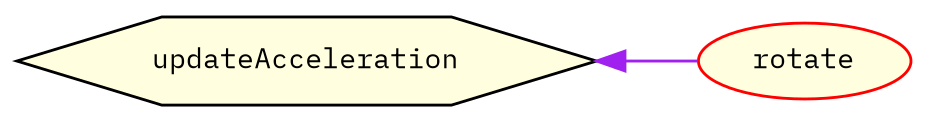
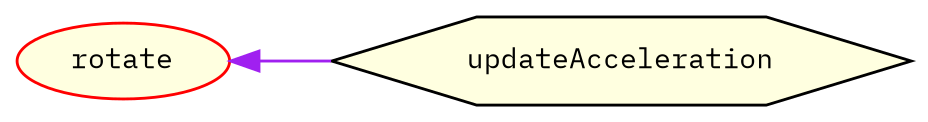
edge "rotate" -> "updateAcceleration": reversed
